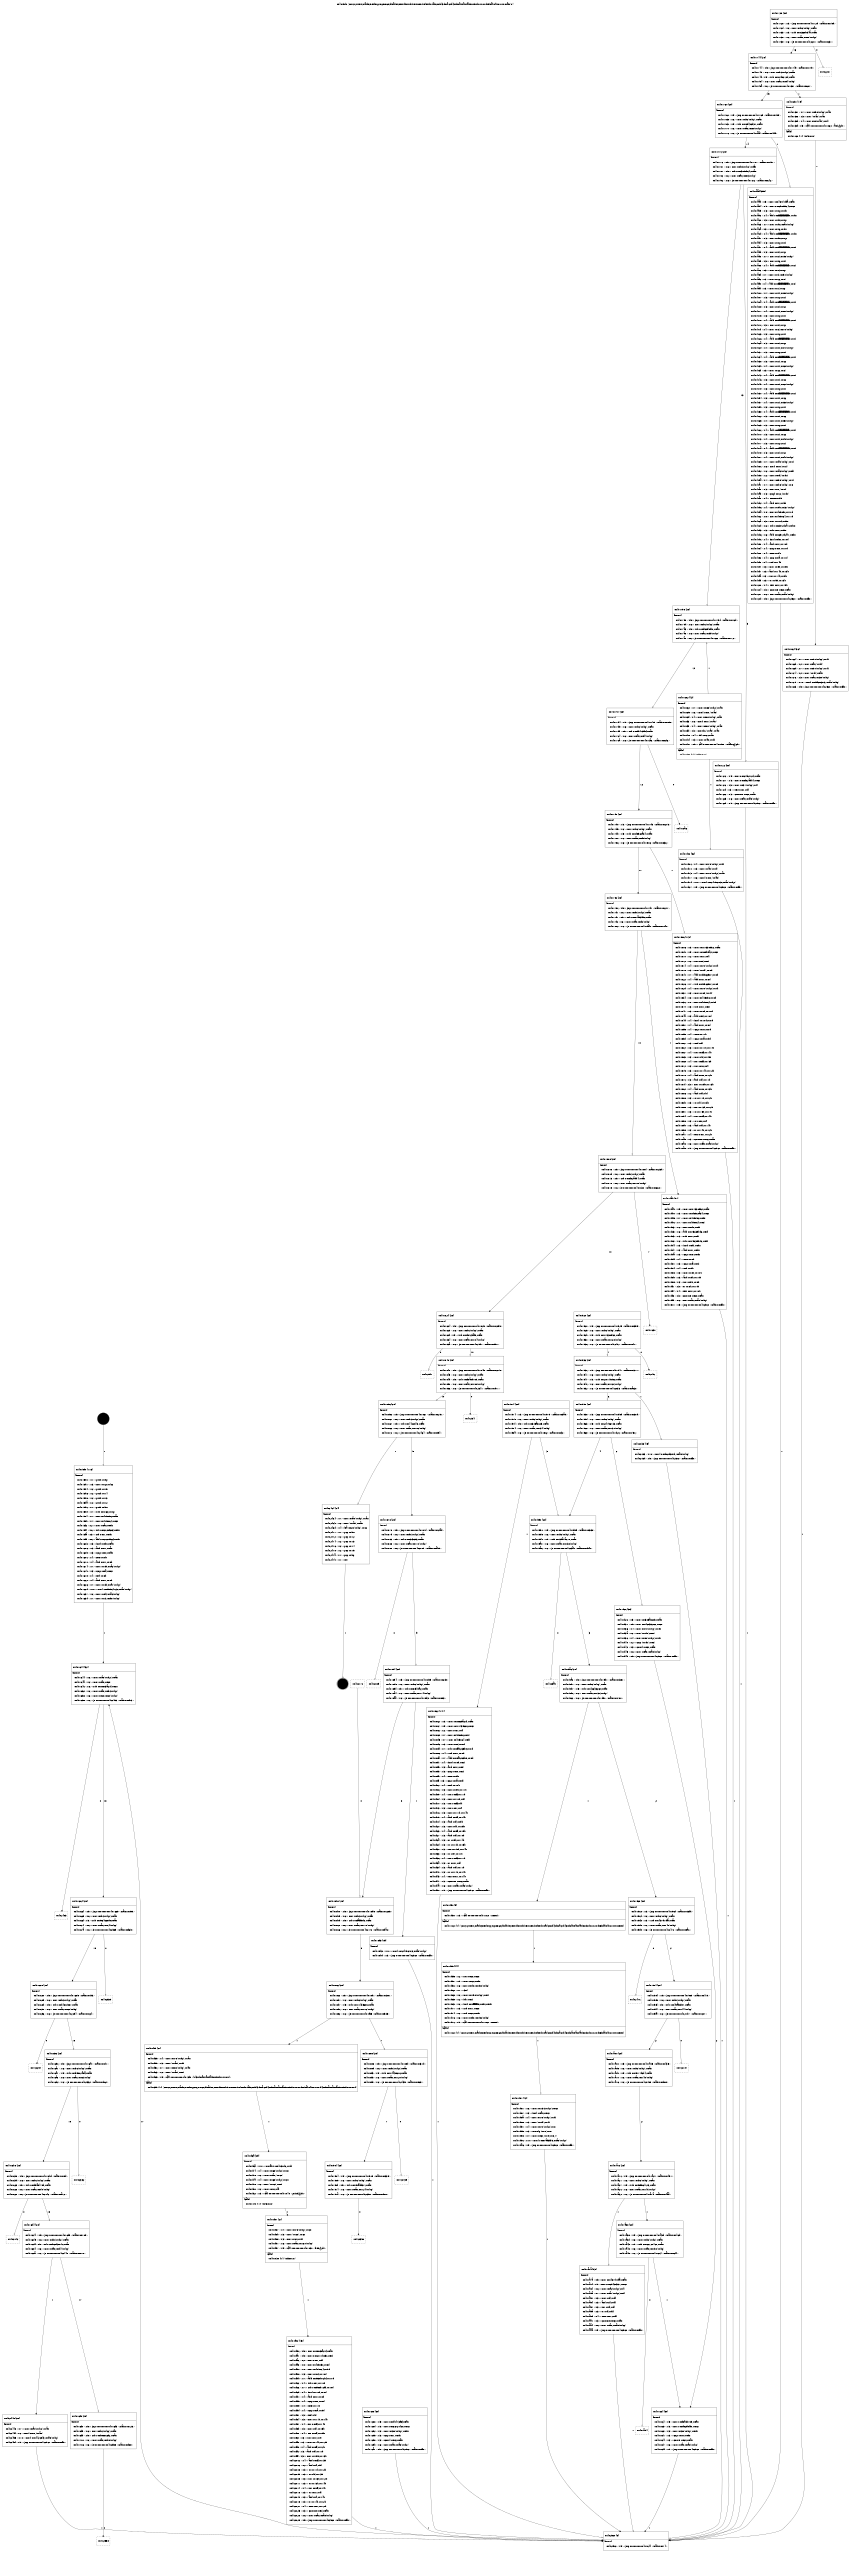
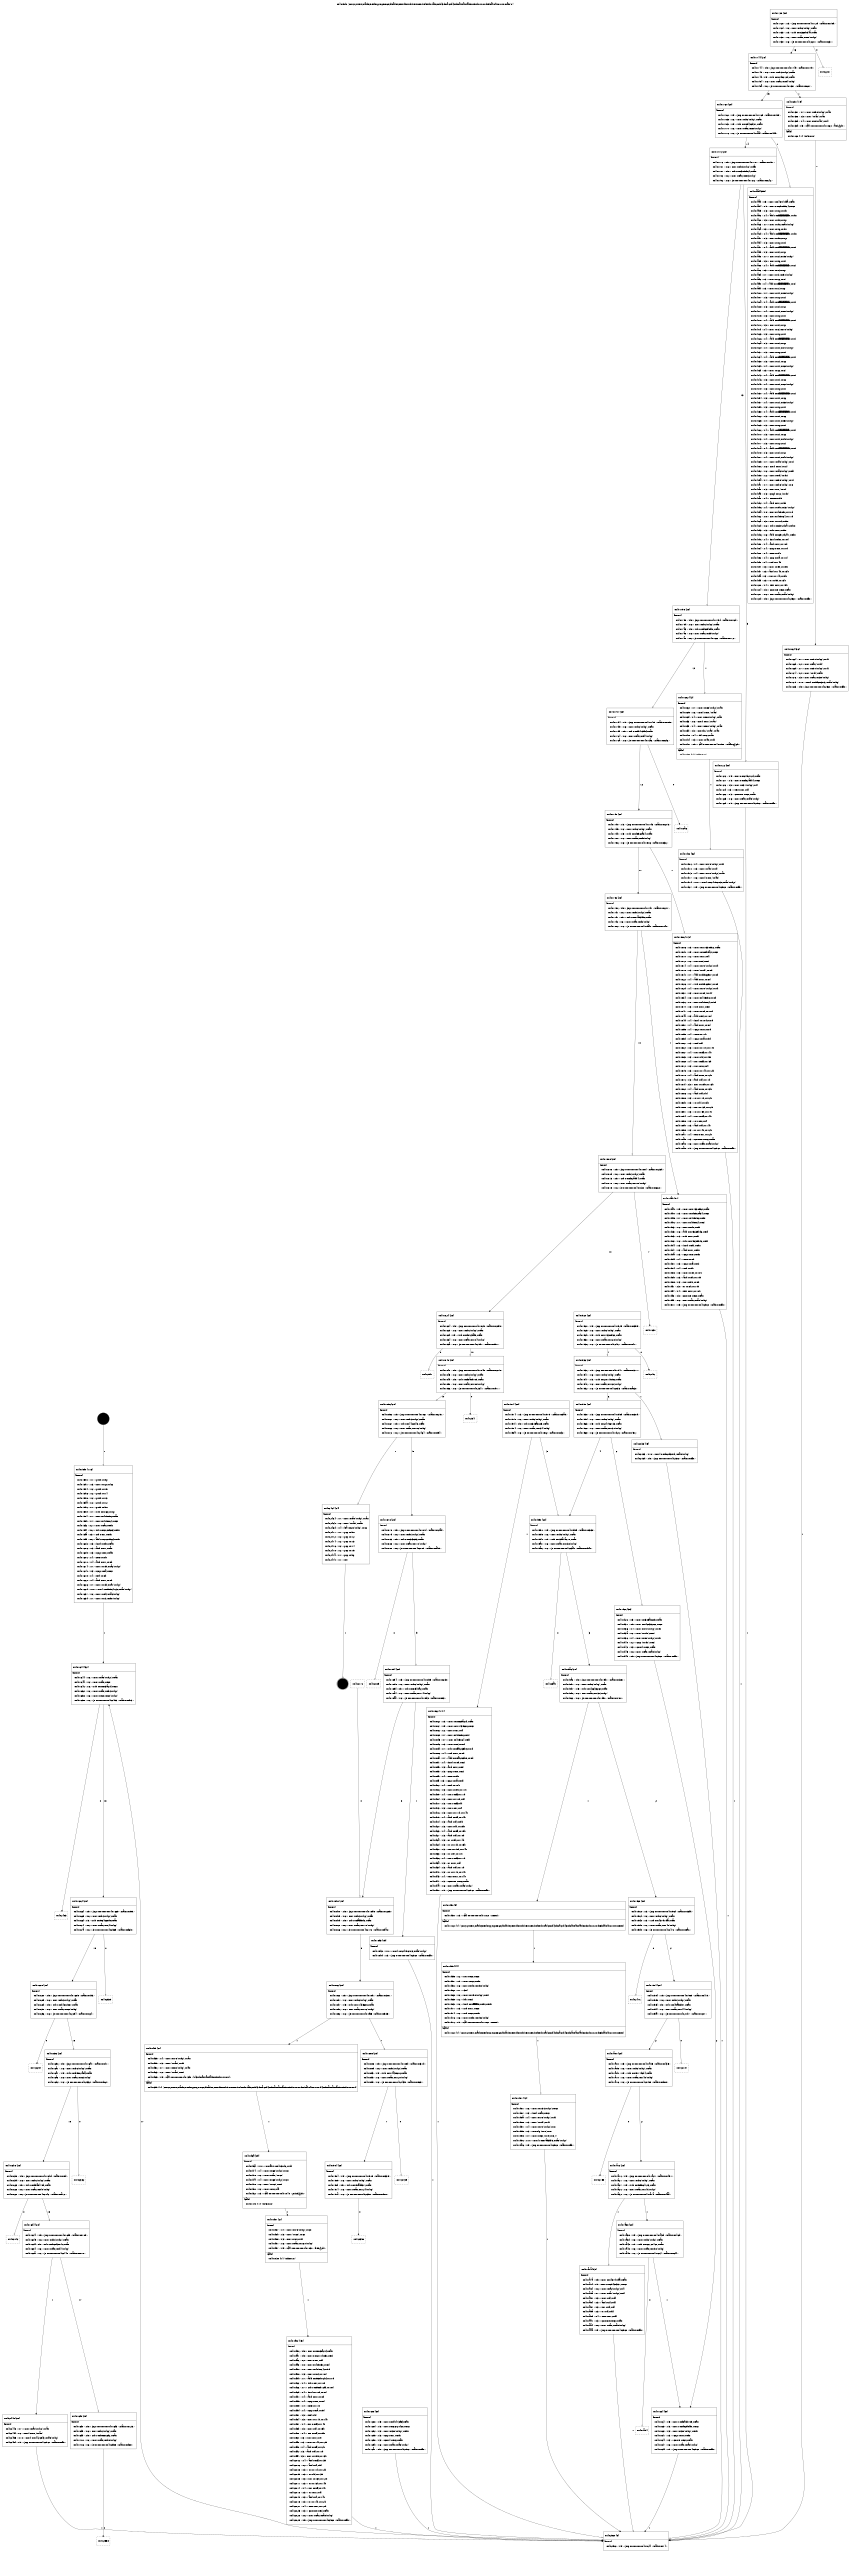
edge "0x401ce2 [42]" -> "0x401798 [28]": reversed
edge "0x401aaf [355]" -> "0x4025c0 [5]": removed, label "1"
node "0x40215e": added
